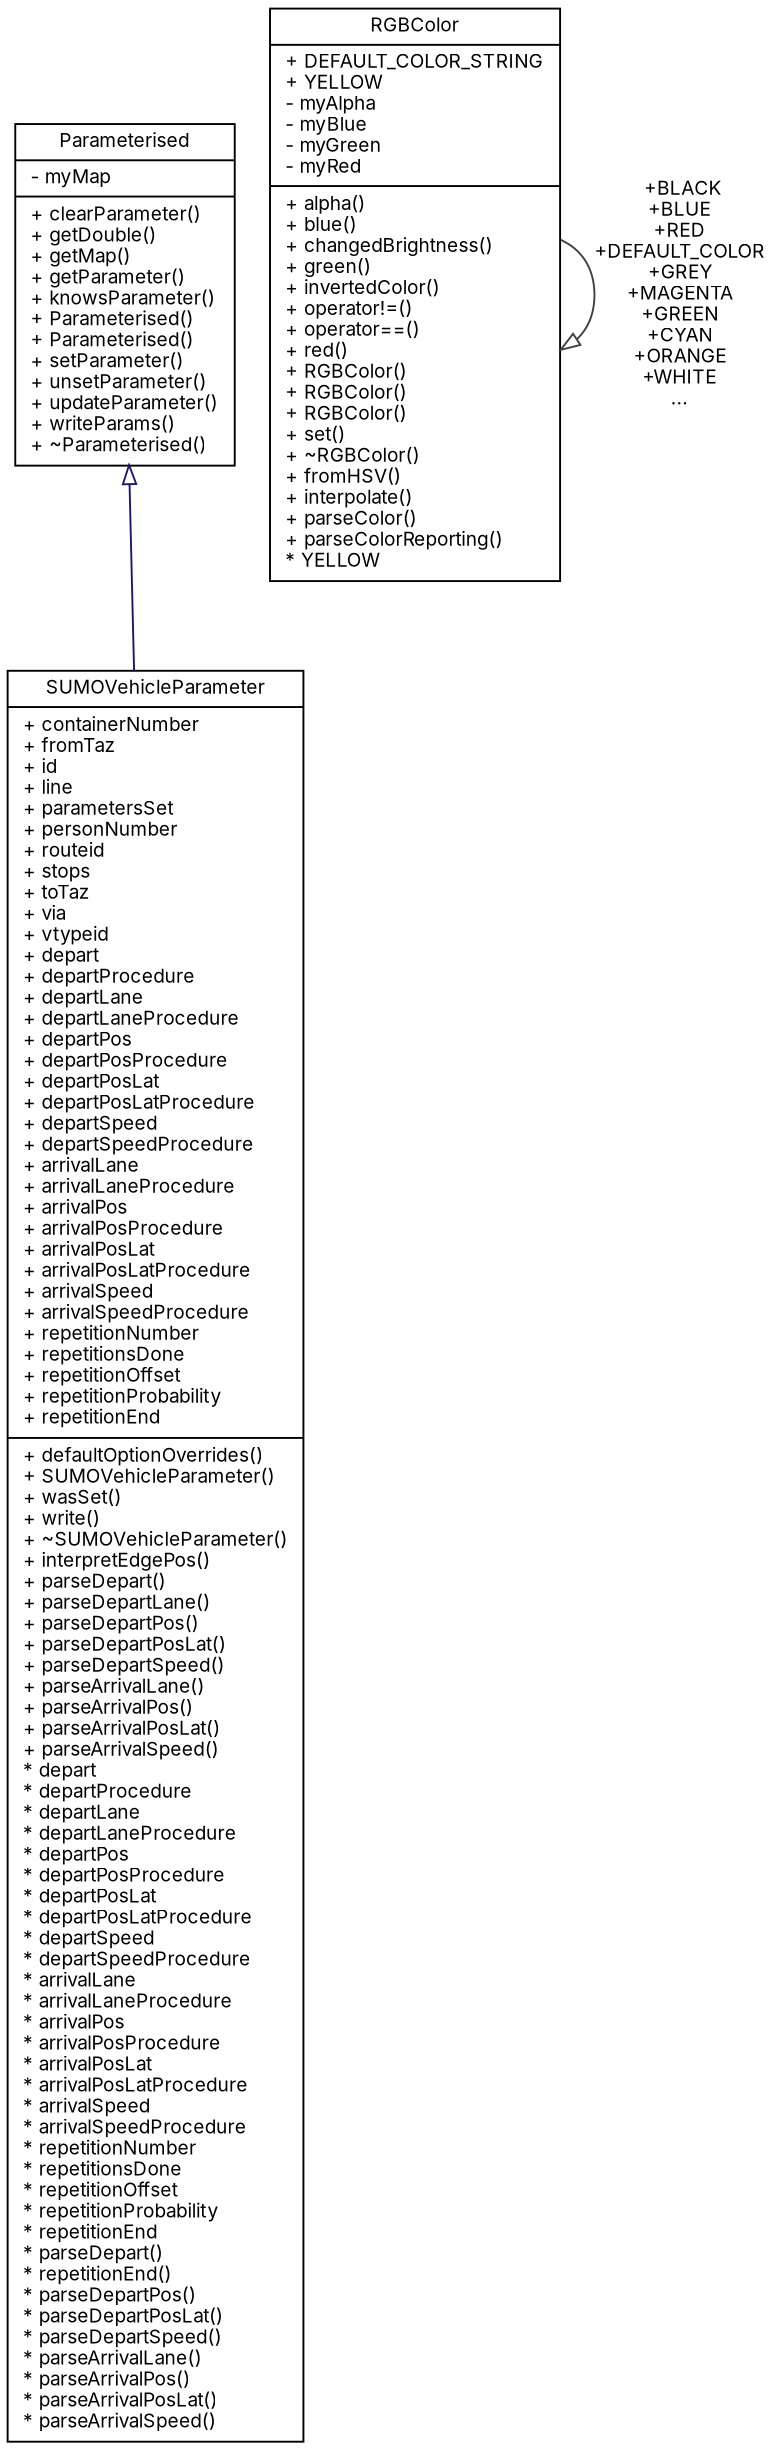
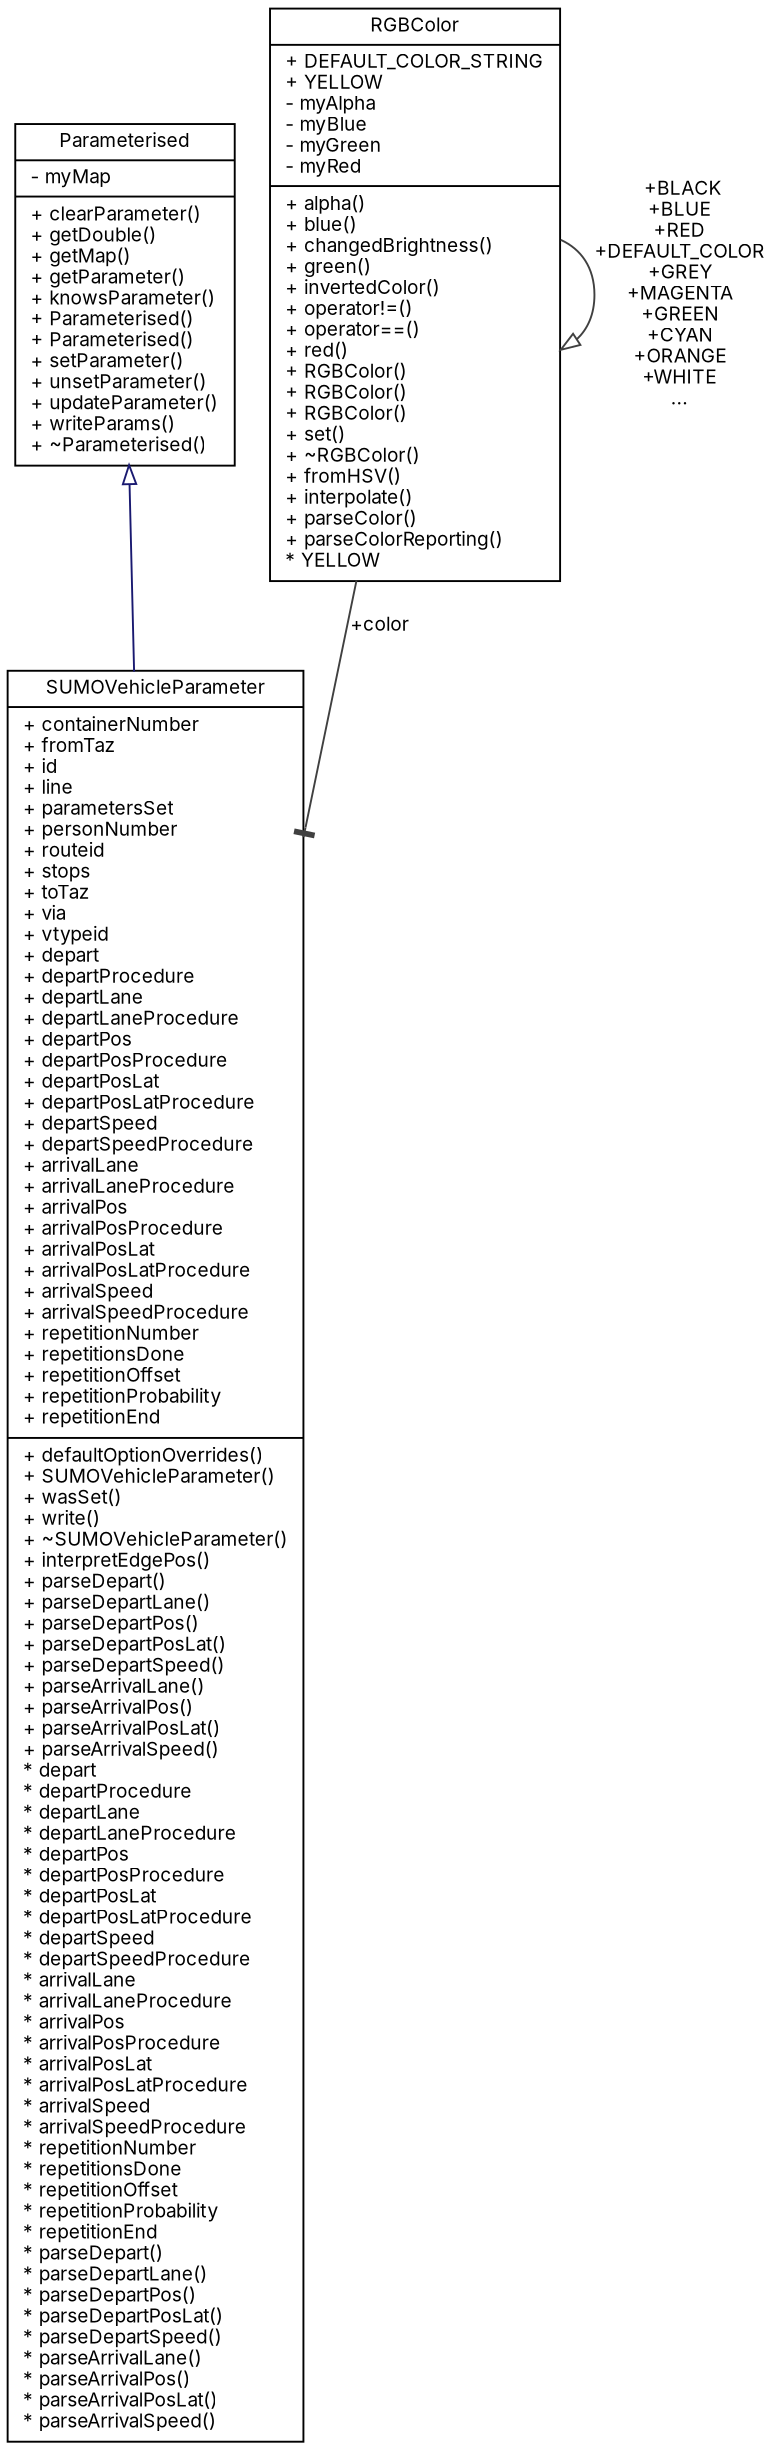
edge "RGBColor" -> "SUMOVehicleParameter": added, label "+color"
node "SUMOVehicleParameter": text "* repetitionEnd()" -> "* parseDepartLane()"
